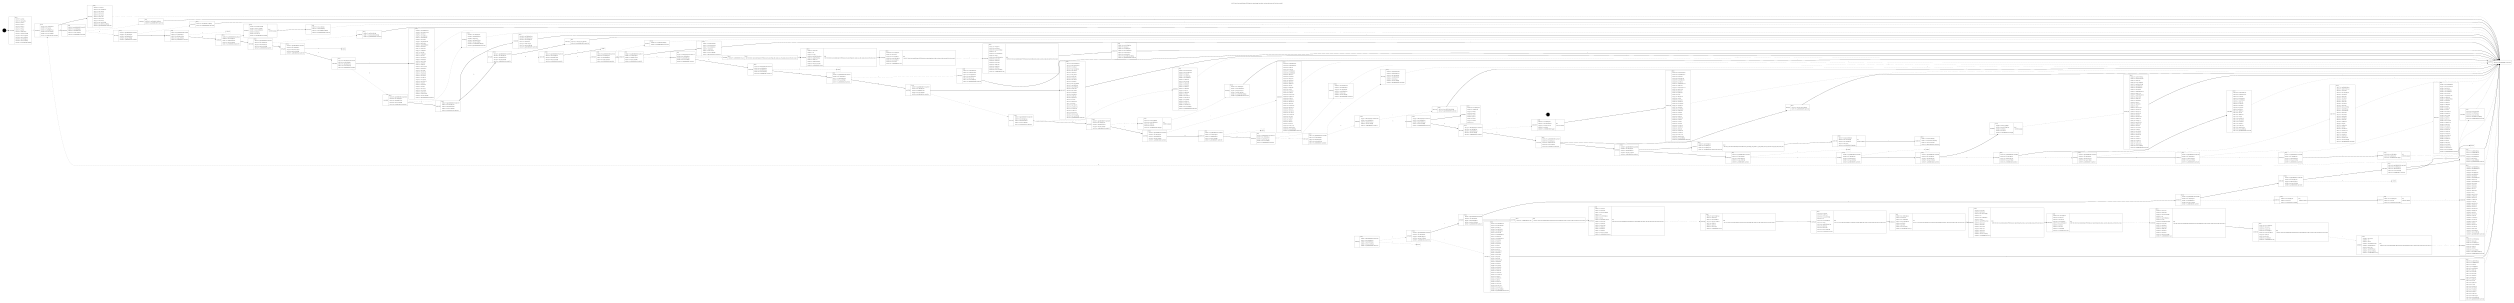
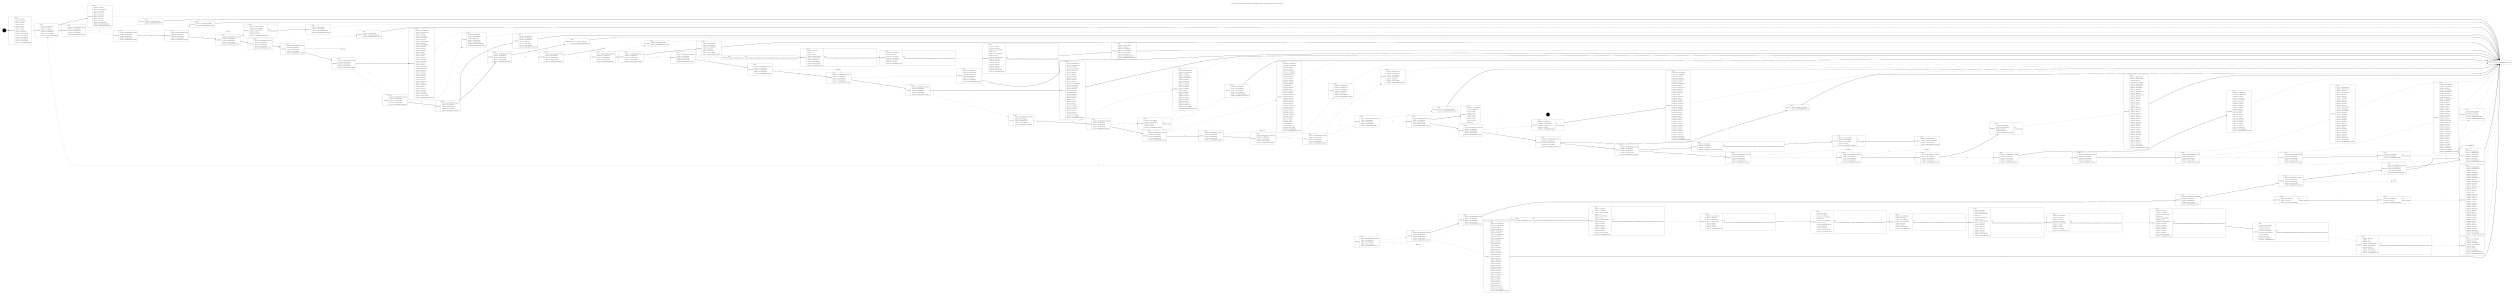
node "0x401df5 [86]": removed
